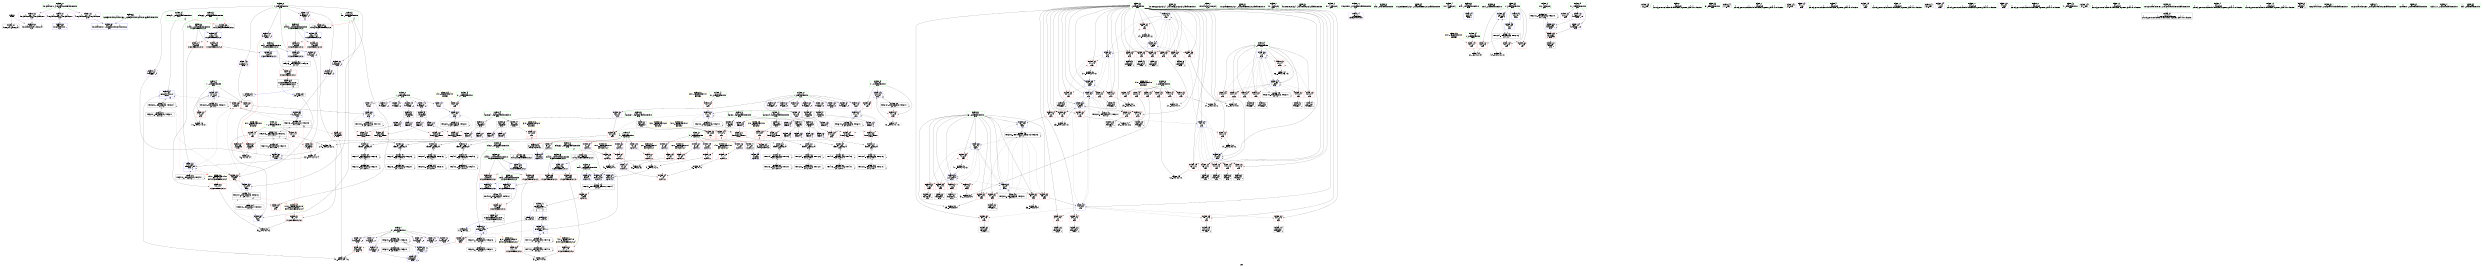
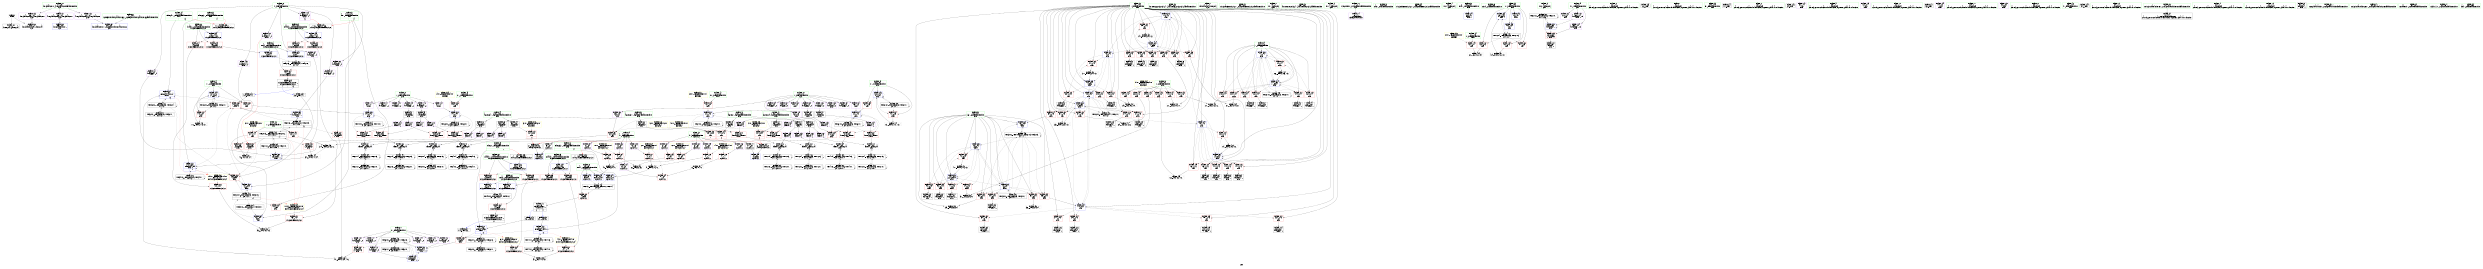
node "NodeID: 6": added
node "NodeID: 414": text "380 = Binary(372, 379, )" -> "380 = InitC(372, 379, )"
